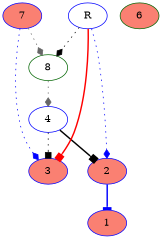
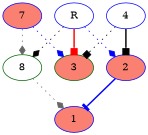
node "6": removed
edge "8" -> "4": now "8" -> "1"
node "3": color blue -> darkgreen
